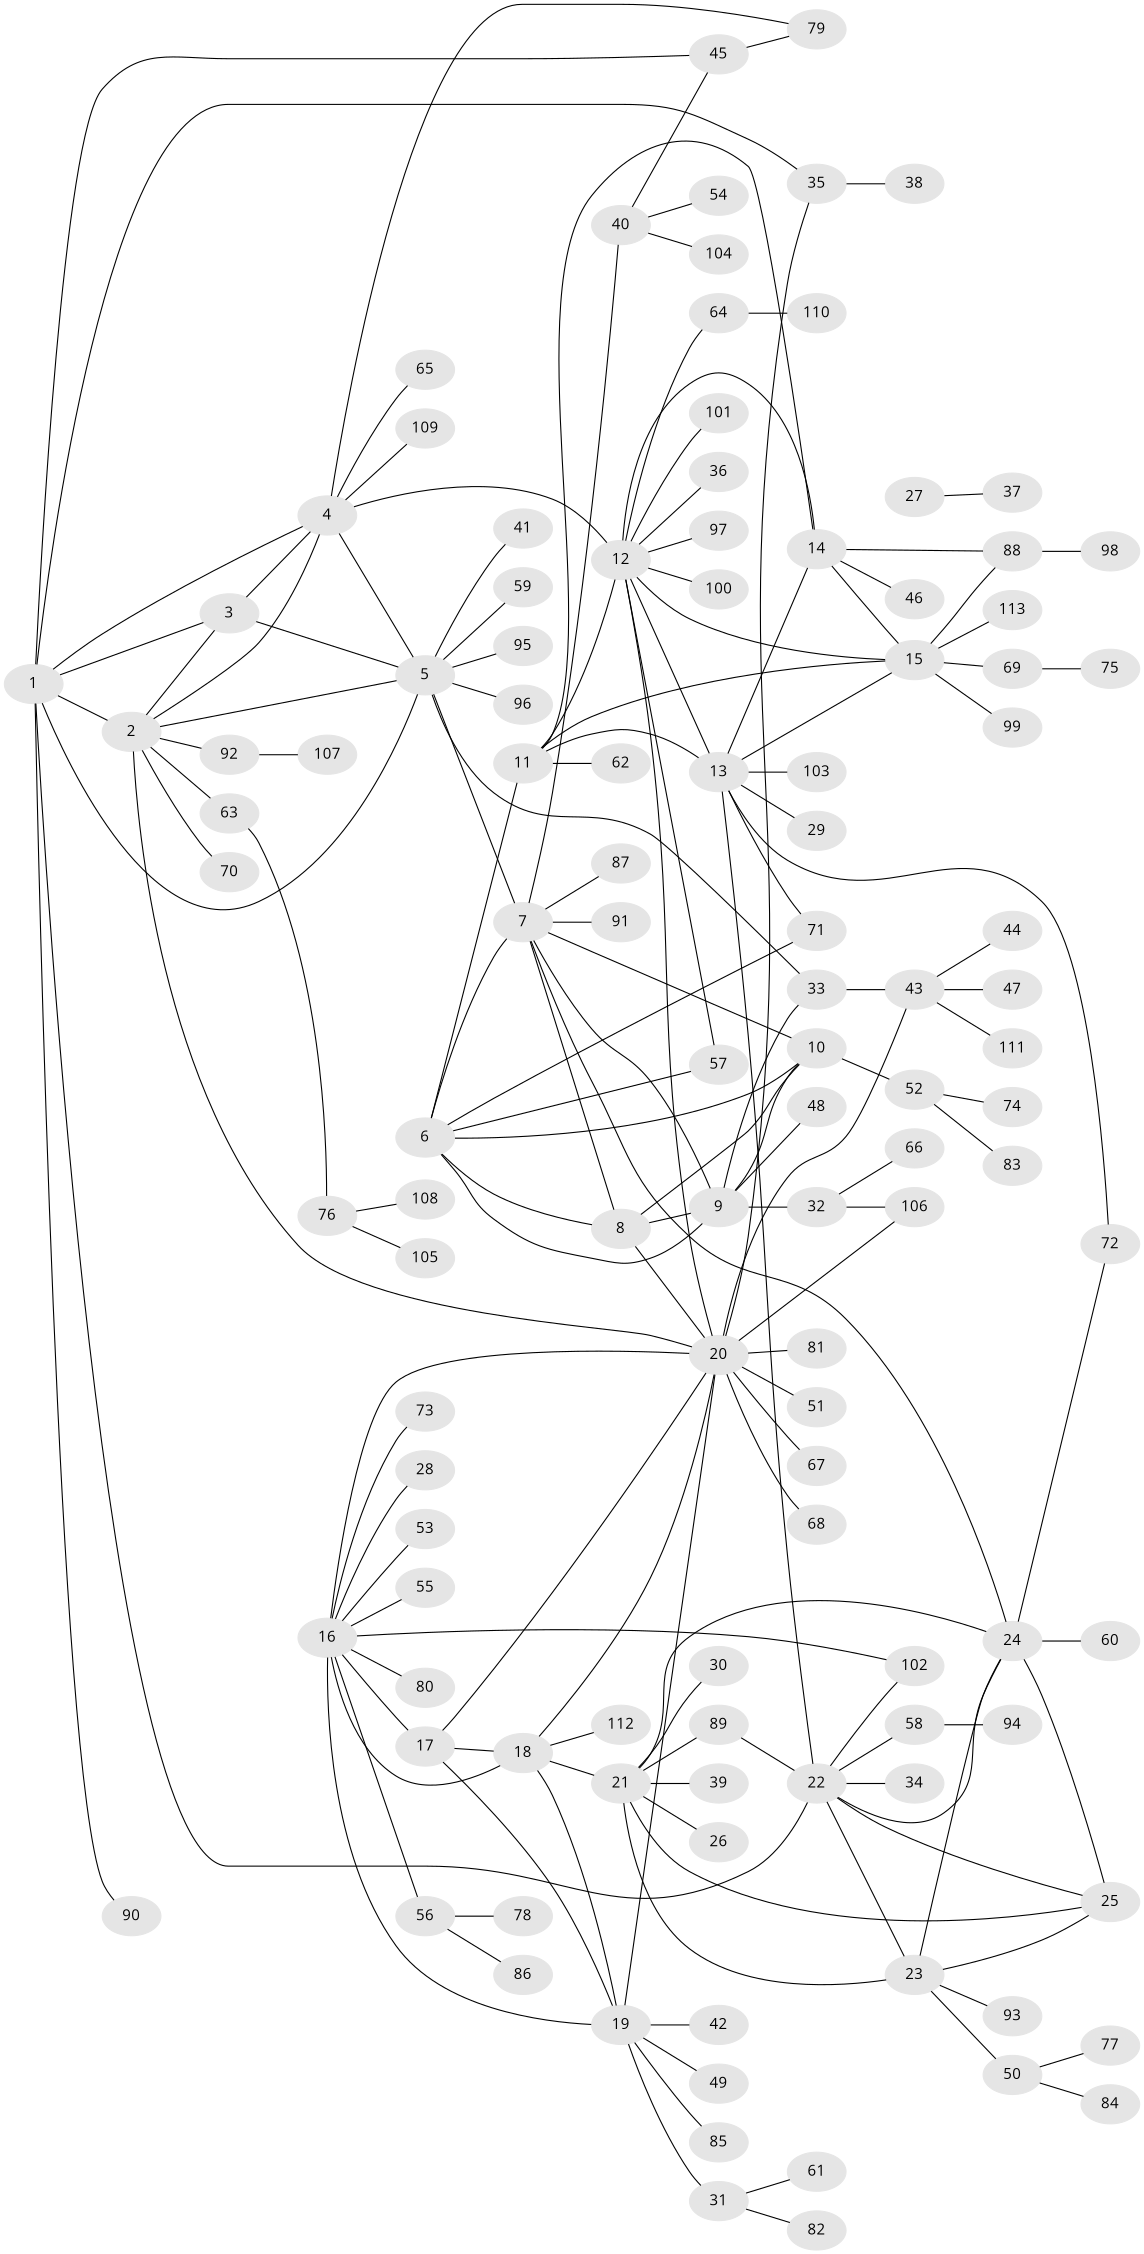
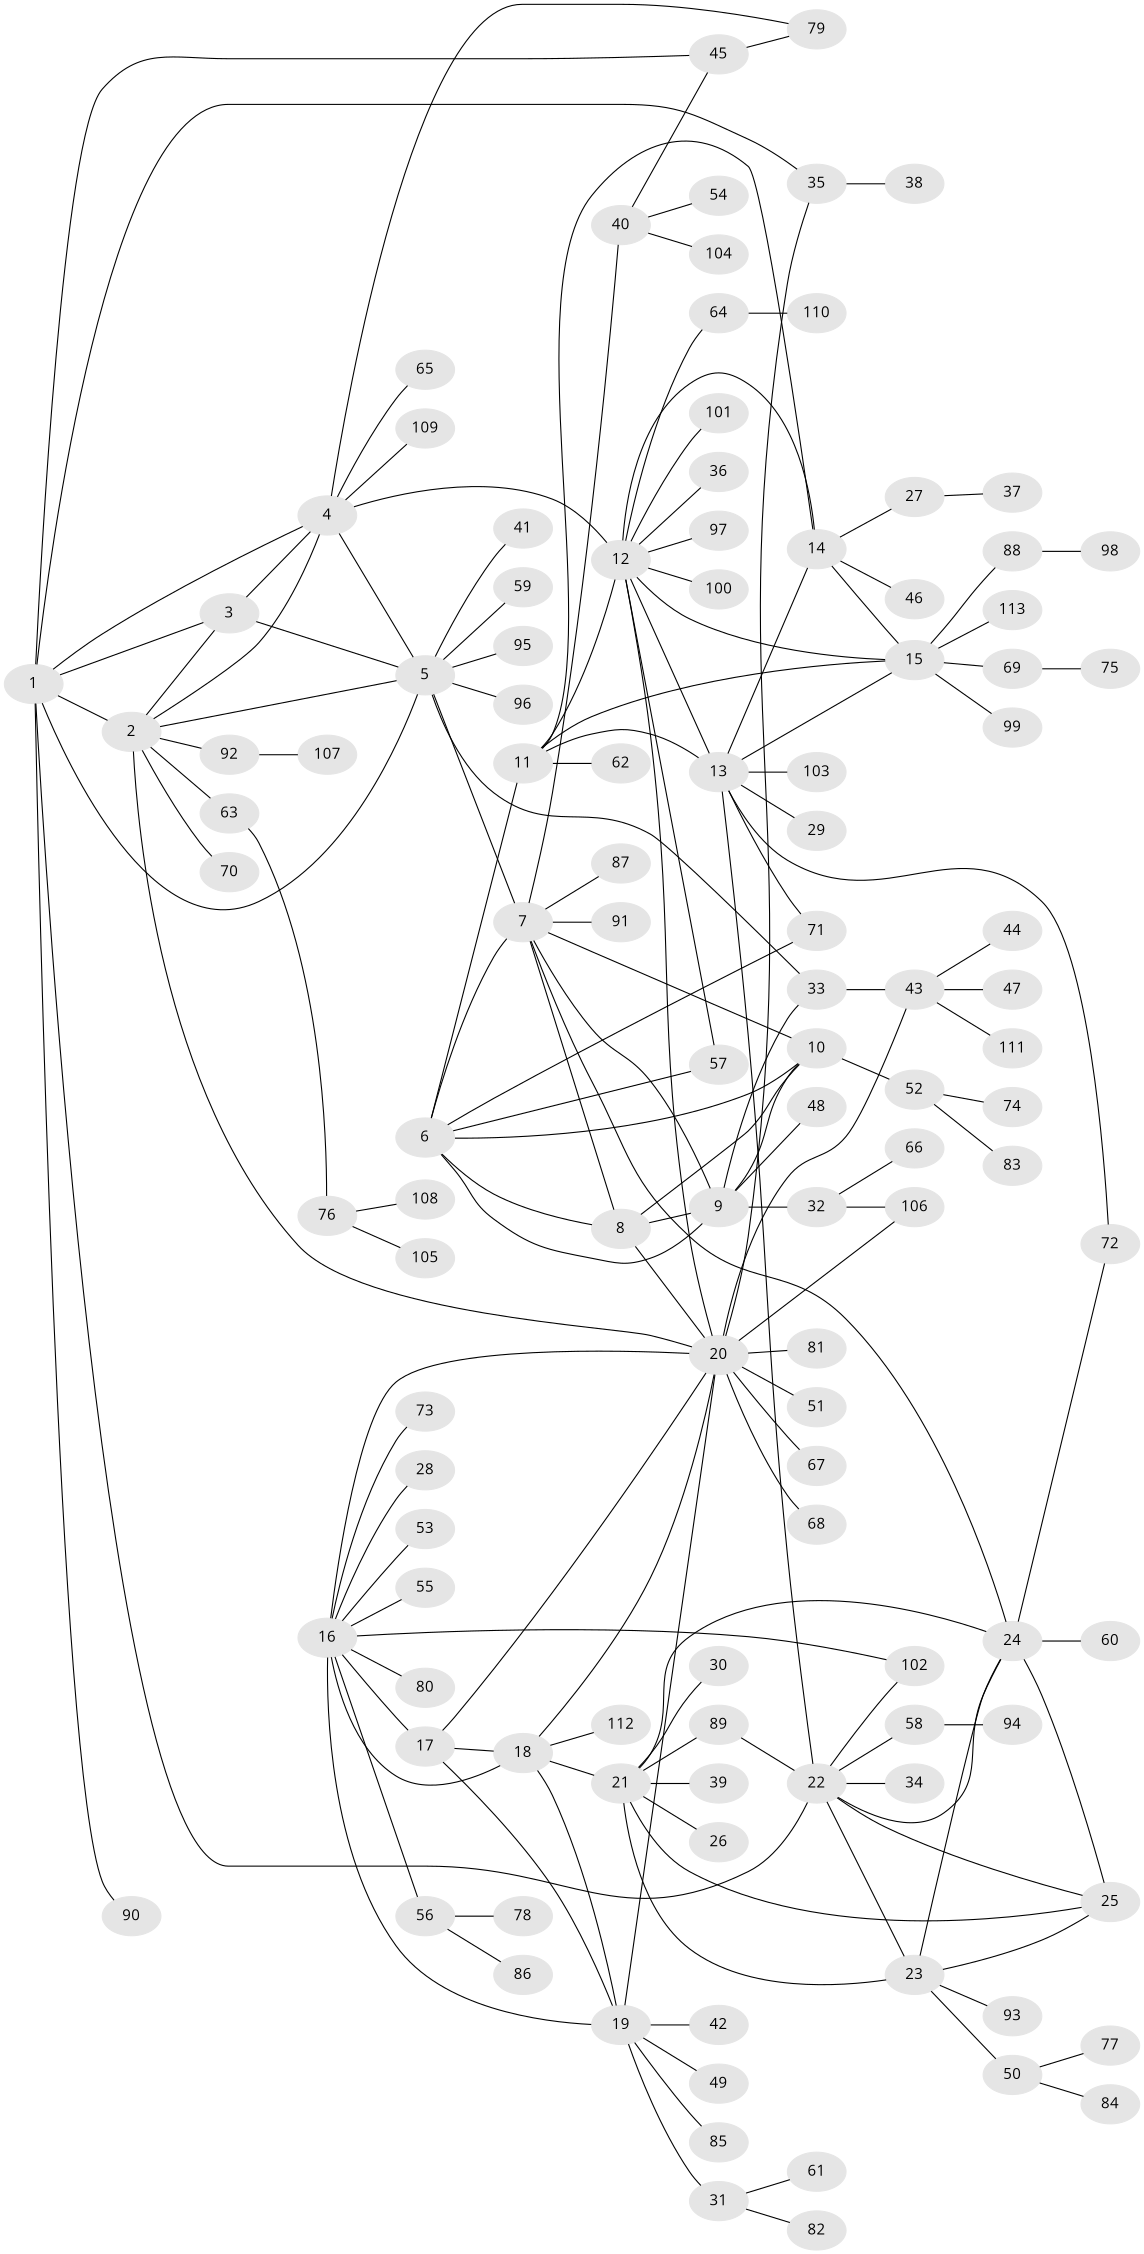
edge "14" -- "88": now "14" -- "27"
